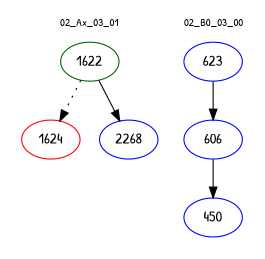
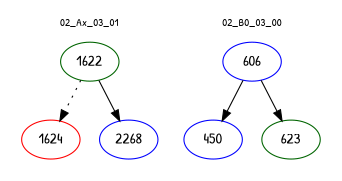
node "623": color blue -> darkgreen
edge "623" -> "606": reversed
